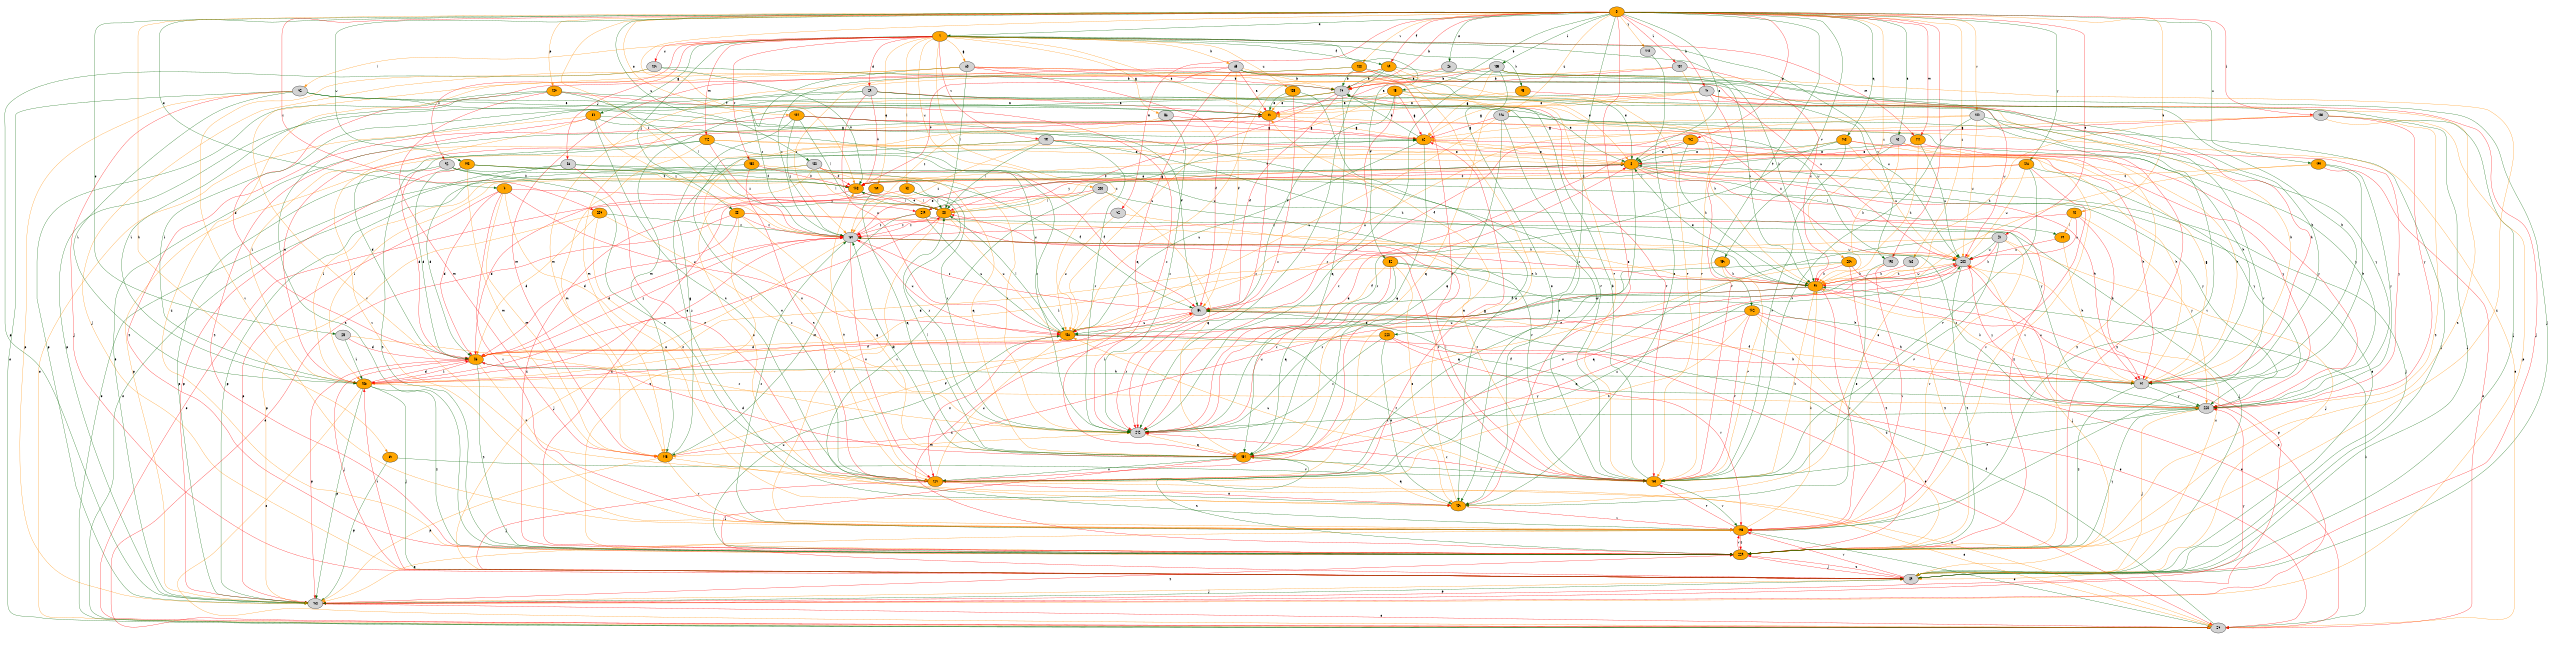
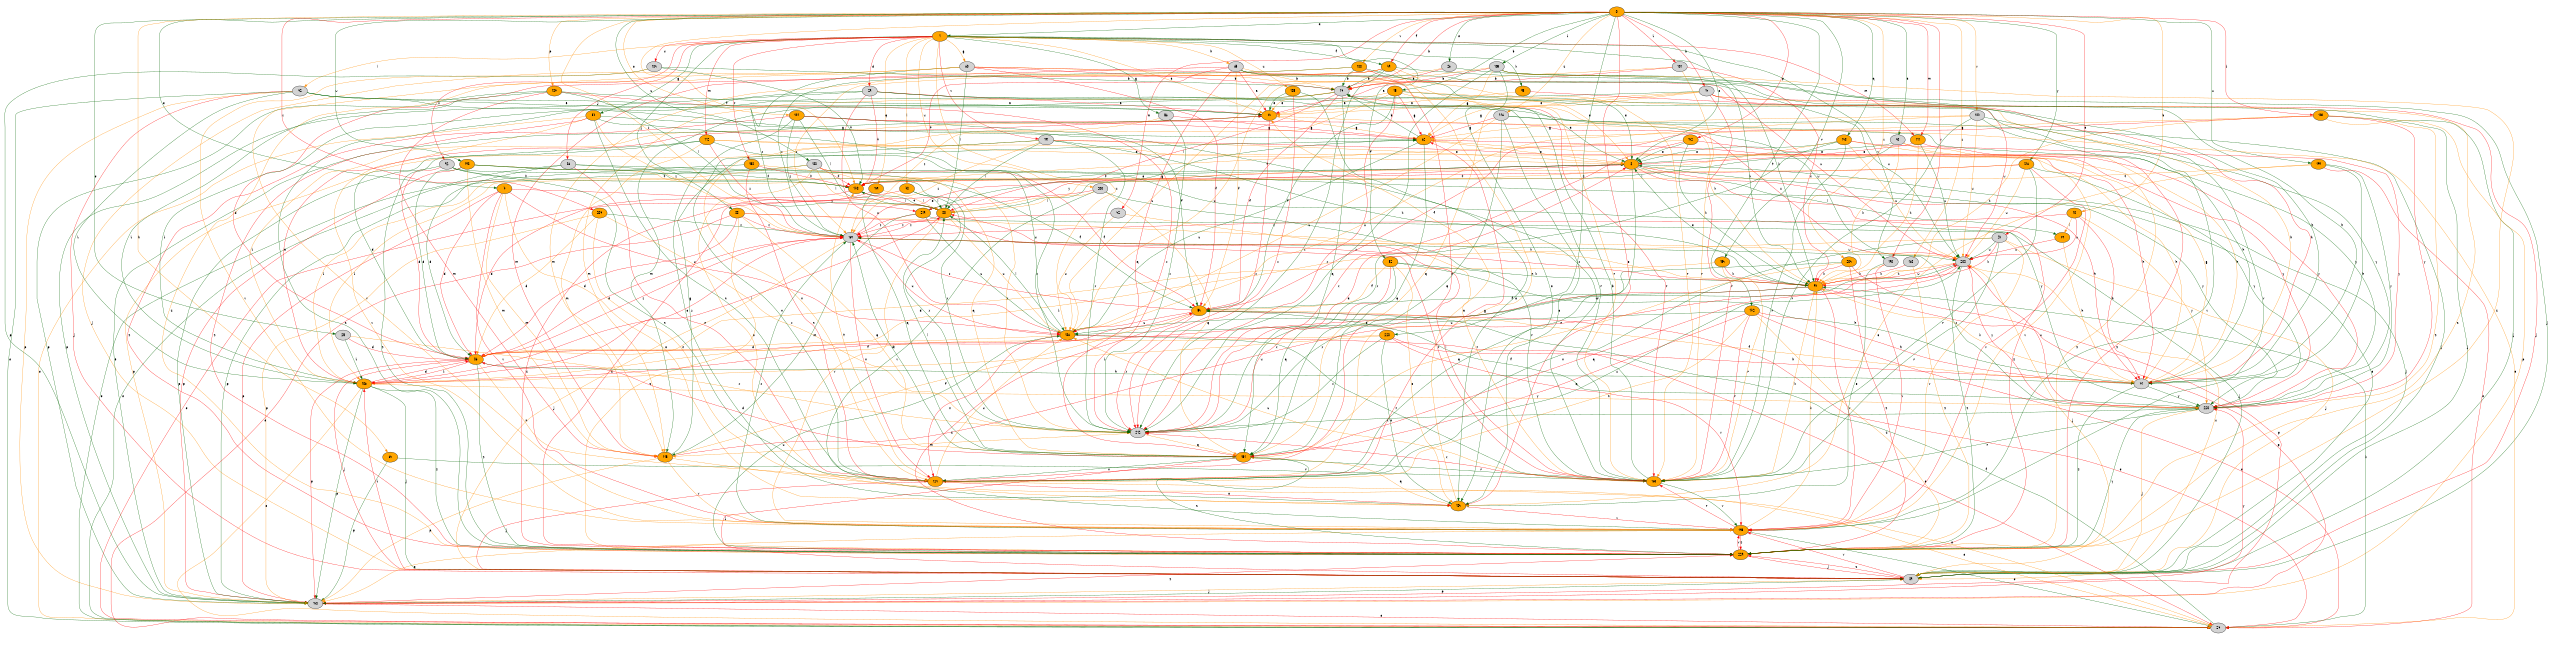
node "213": removed
edge "1" -> "56": color darkorange -> darkgreen
node "100": fillcolor lightgrey -> orange
node "54": fillcolor lightgrey -> orange
